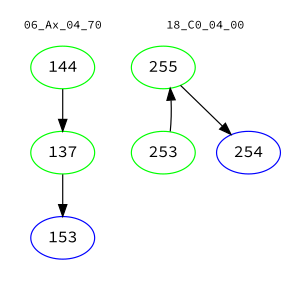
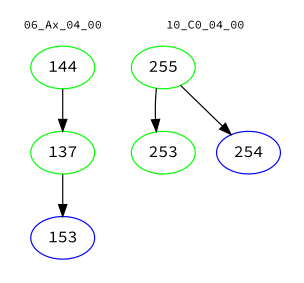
cluster "06_Ax_04_70": label "06_Ax_04_70" -> "06_Ax_04_00"
cluster "18_C0_04_00": label "18_C0_04_00" -> "10_C0_04_00"
edge "253" -> "255": reversed
